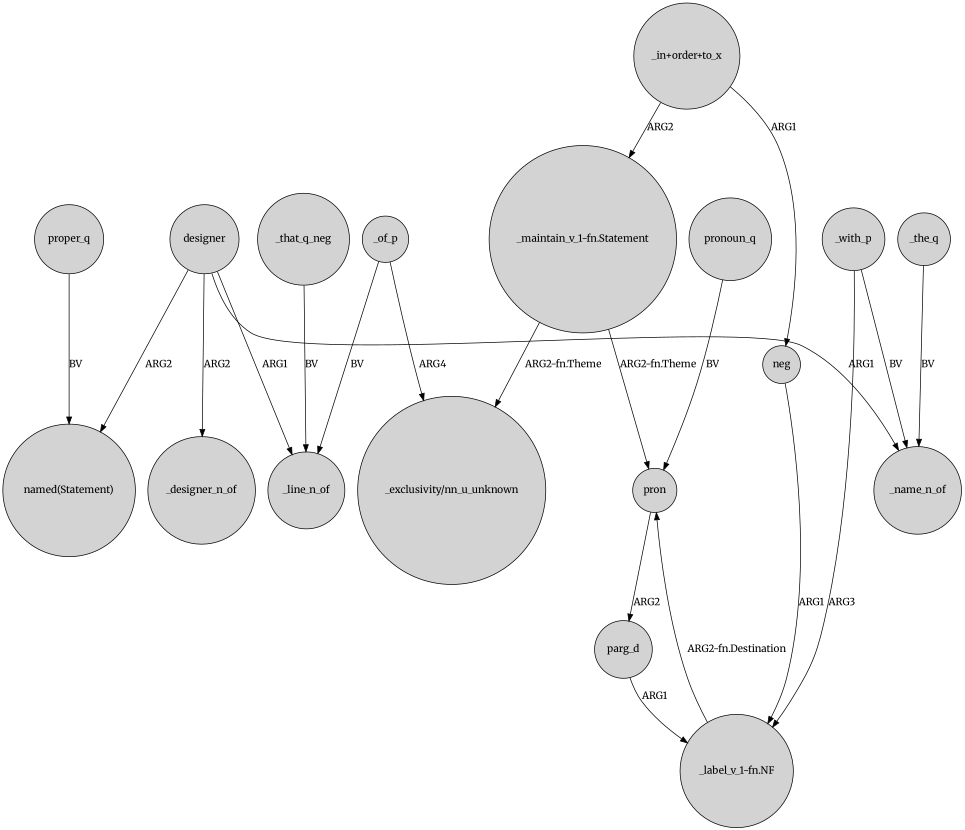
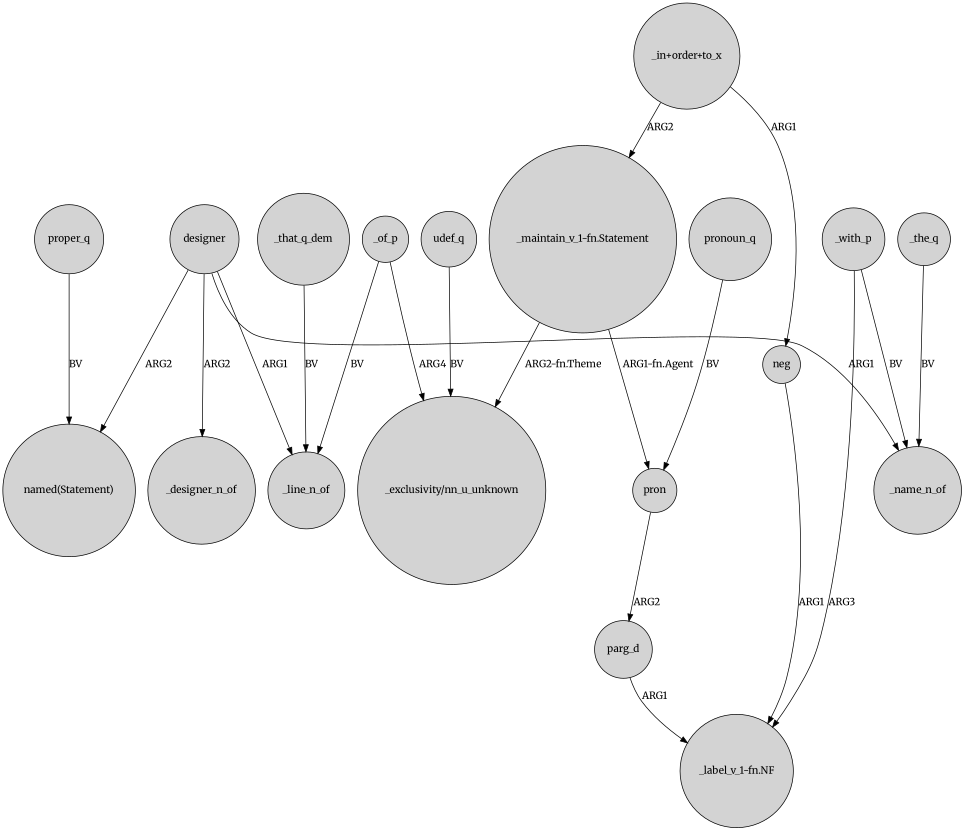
node "_that_q_neg": label "_that_q_neg" -> "_that_q_dem"
node "udef_q": added
edge "_maintain_v_1-fn.Statement" -> "pron": label "ARG2-fn.Theme" -> "ARG1-fn.Agent"
edge "_label_v_1-fn.NF" -> "pron": removed, label "ARG2-fn.Destination"
